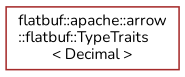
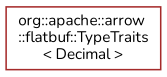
node "flatbuf::apache::arrow ::flatbuf::TypeTraits < Decimal >": label "flatbuf::apache::arrow ::flatbuf::TypeTraits < Decimal >" -> "org::apache::arrow ::flatbuf::TypeTraits < Decimal >"
